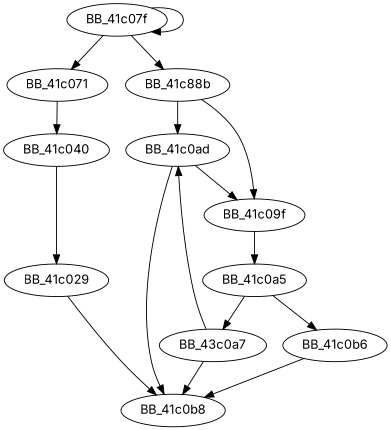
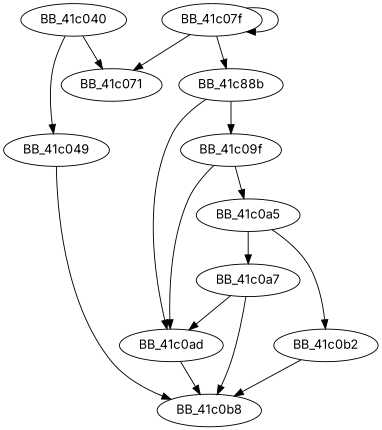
edge "BB_41c071" -> "BB_41c040": reversed
edge "BB_41c0ad" -> "BB_41c09f": reversed
node "BB_41c029": label "BB_41c029" -> "BB_41c049"
node "BB_43c0a7": label "BB_43c0a7" -> "BB_41c0a7"
node "BB_41c0b6": label "BB_41c0b6" -> "BB_41c0b2"
